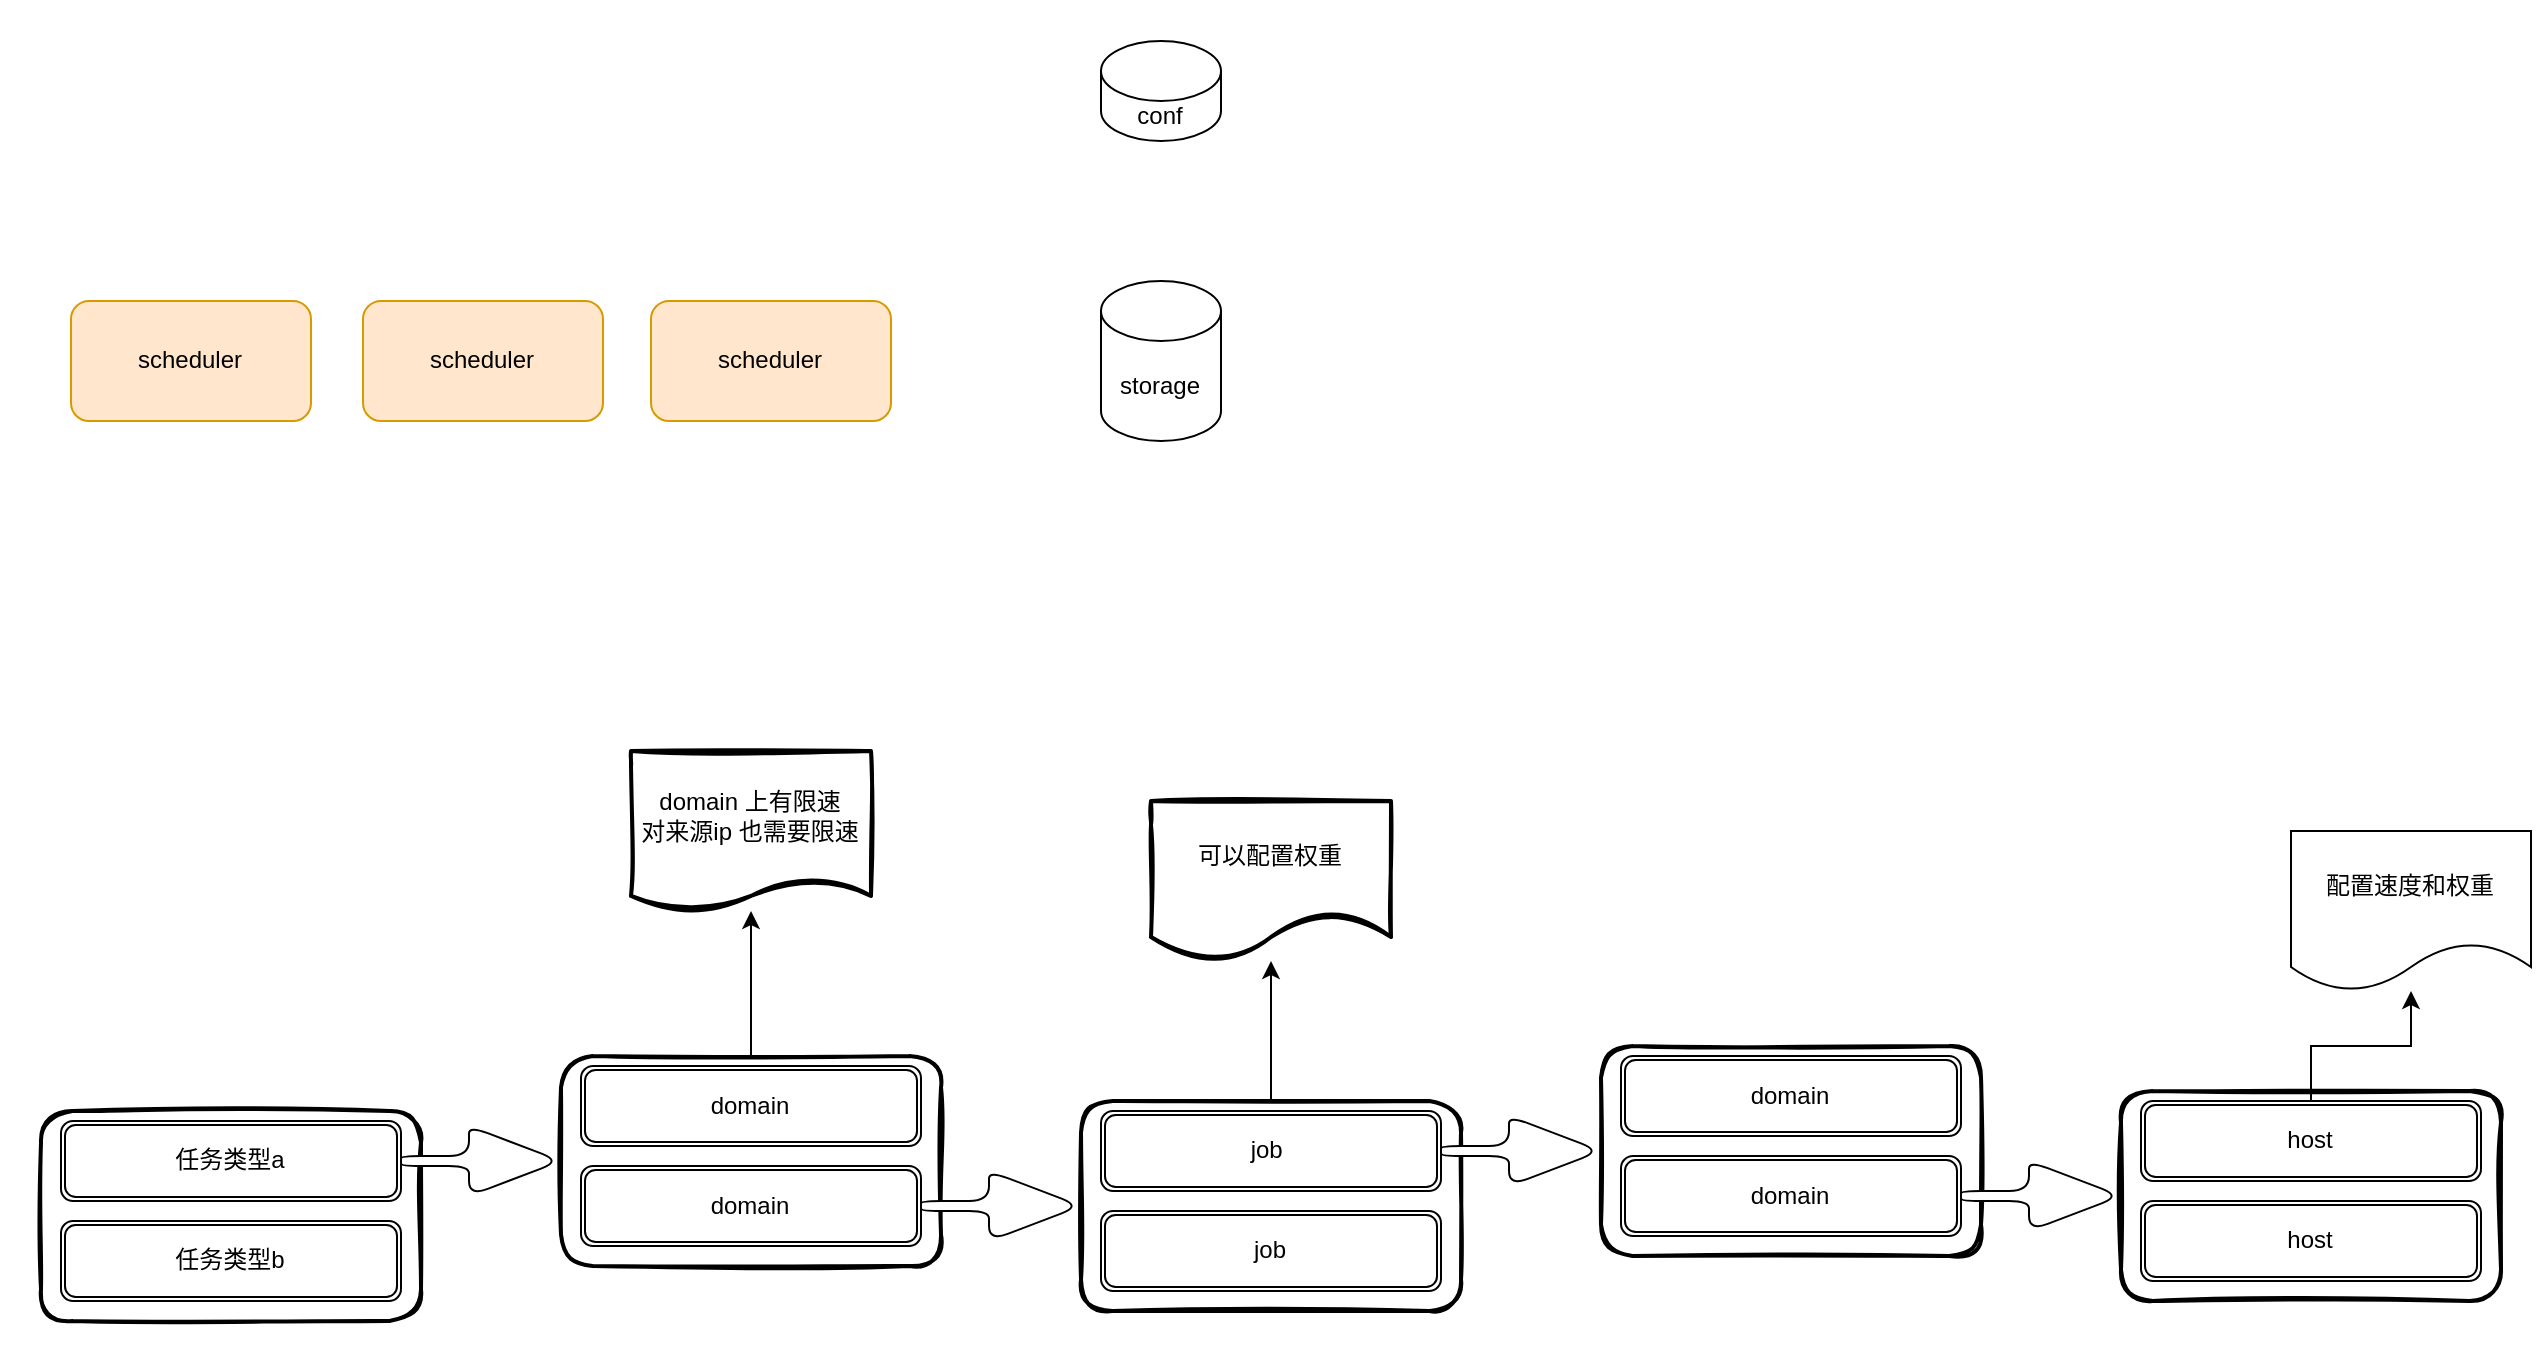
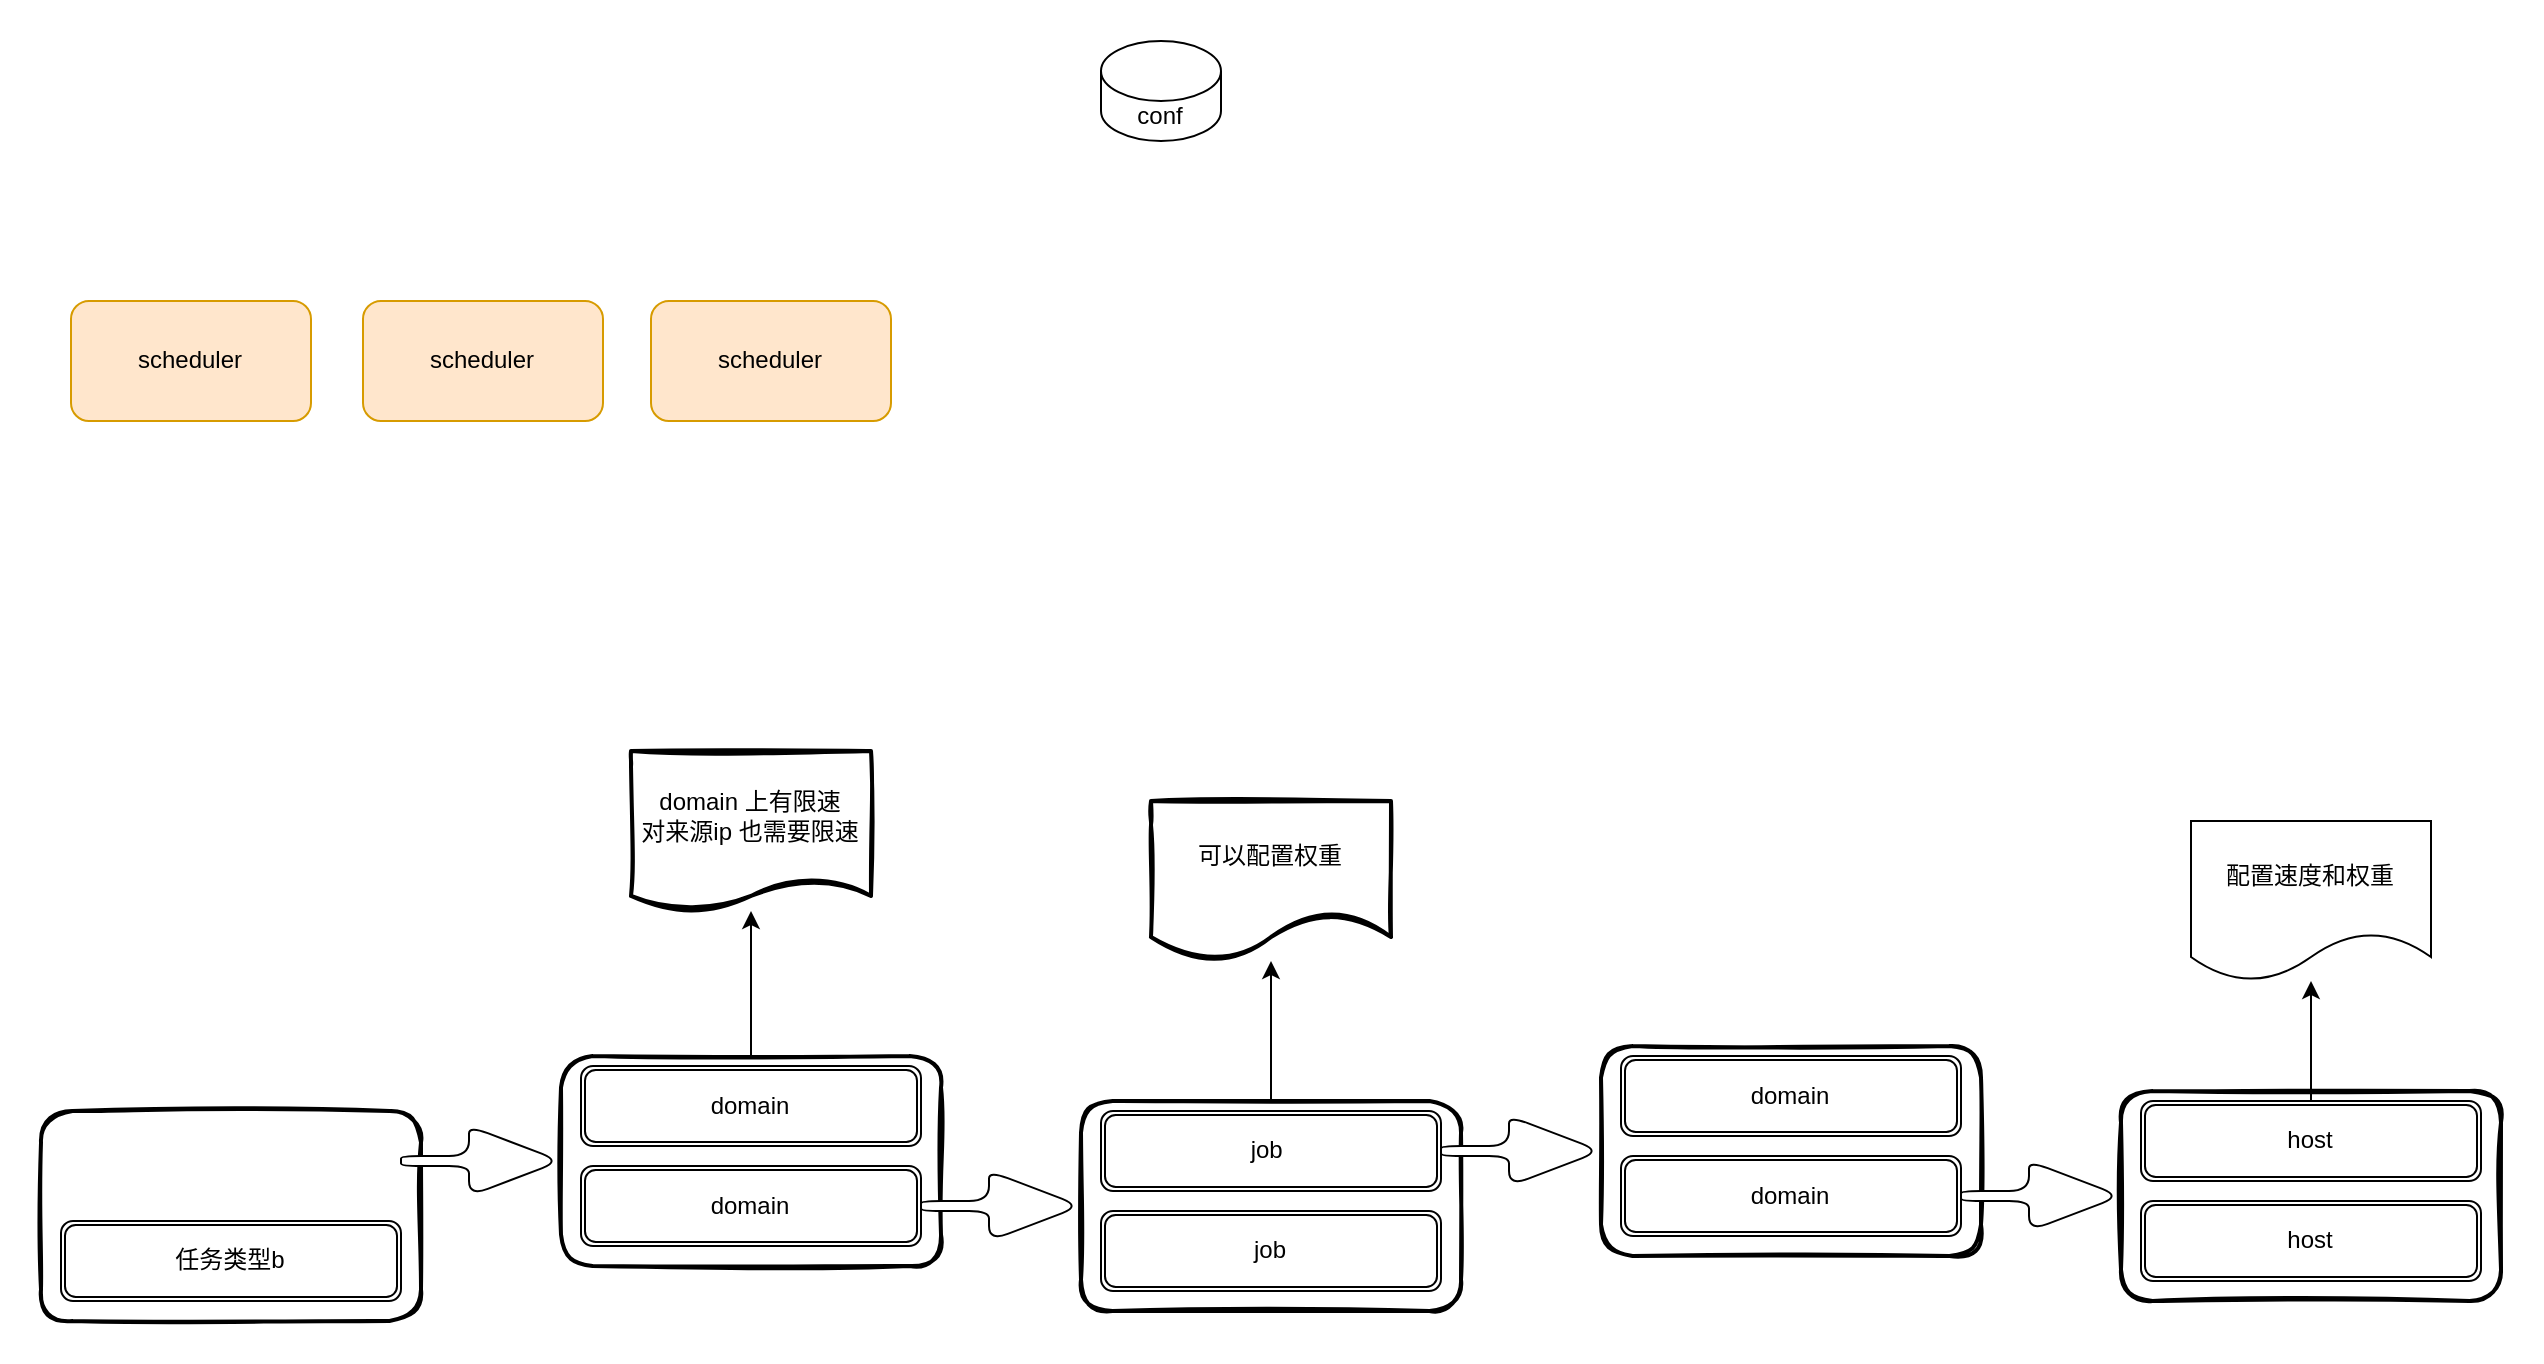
node "storage": removed
node "配置速度和权重": moved (2411, 911) -> (2311, 901)
node "任务类型a": removed
